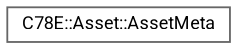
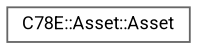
node "C78E::Asset::AssetMeta": label "C78E::Asset::AssetMeta" -> "C78E::Asset::Asset"
